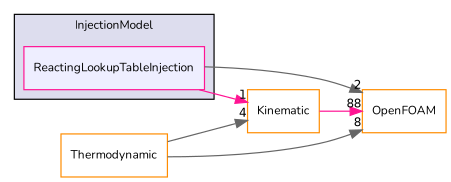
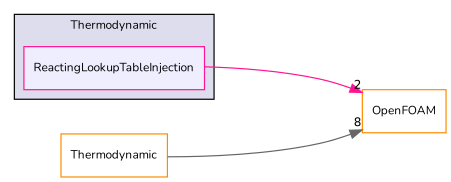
cluster "InjectionModel": label "InjectionModel" -> "Thermodynamic"
edge "ReactingLookupTableInjection" -> "OpenFOAM": color gray40 -> deeppink
node "Kinematic": removed
